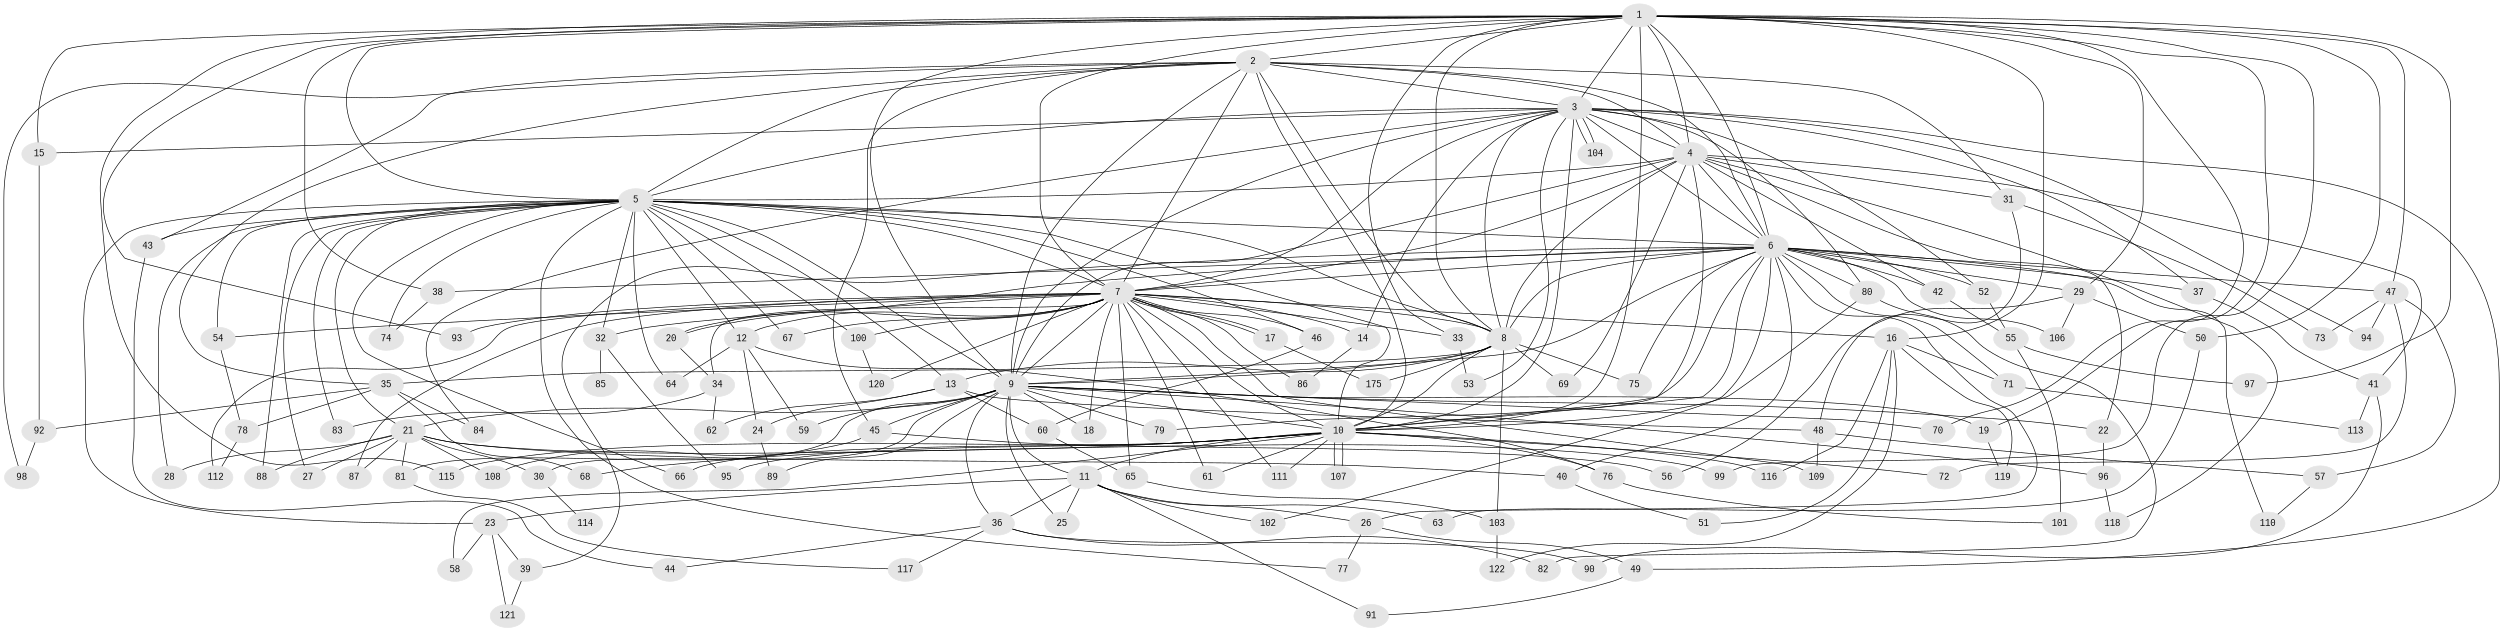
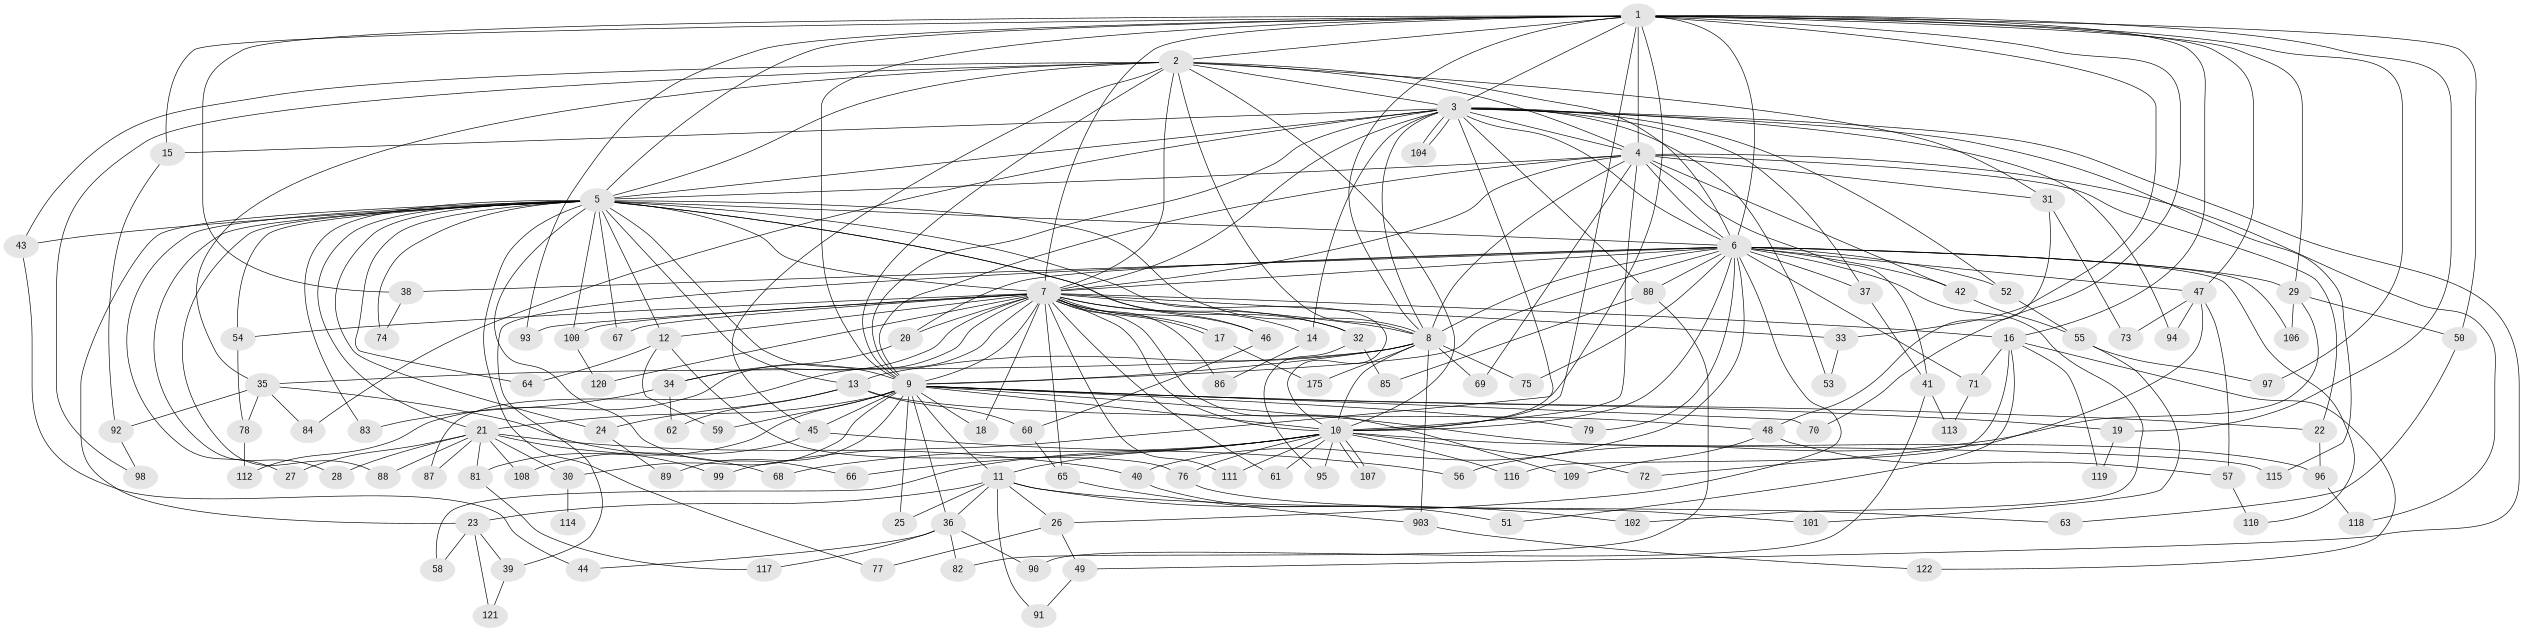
edge "1" -- "115": now "3" -- "115"
edge "12" -- "24": now "5" -- "24"
edge "80" -- "10": now "80" -- "85"
node "103": label "103" -> "903"
